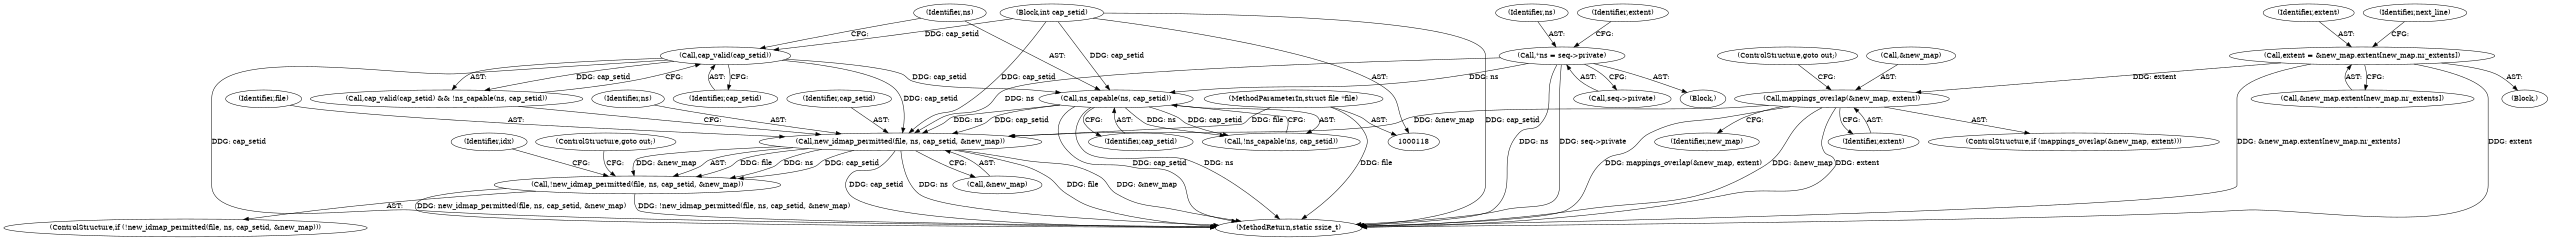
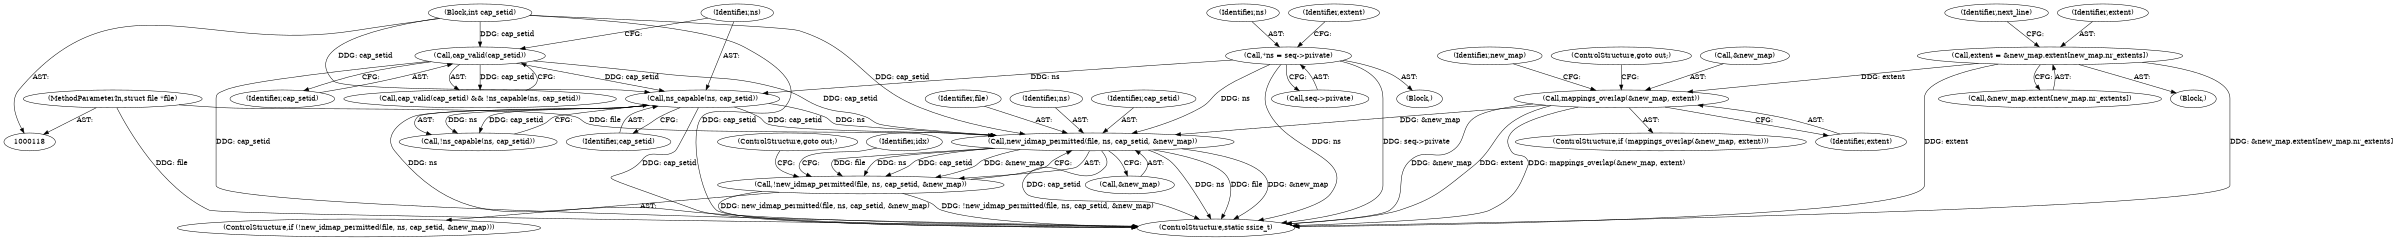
edge "(Call,mappings_overlap(&new_map, extent))" -> "(Identifier,new_map)": reversed
edge "(Call,cap_valid(cap_setid) && !ns_capable(ns, cap_setid))" -> "(Call,new_idmap_permitted(file, ns, cap_setid, &new_map))": now "(Call,!new_idmap_permitted(file, ns, cap_setid, &new_map))" -> "(Call,new_idmap_permitted(file, ns, cap_setid, &new_map))"
node "(MethodReturn,static ssize_t)": label "(MethodReturn,static ssize_t)" -> "(ControlStructure,static ssize_t)"
